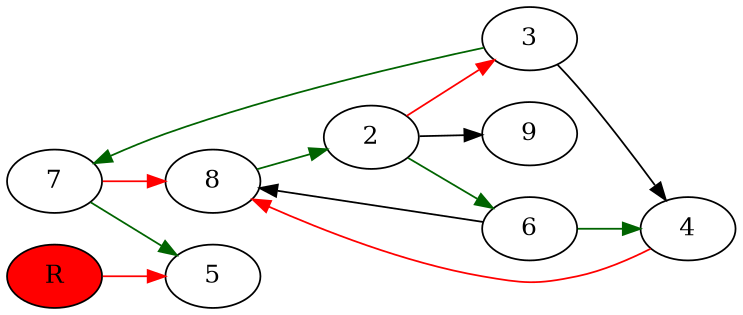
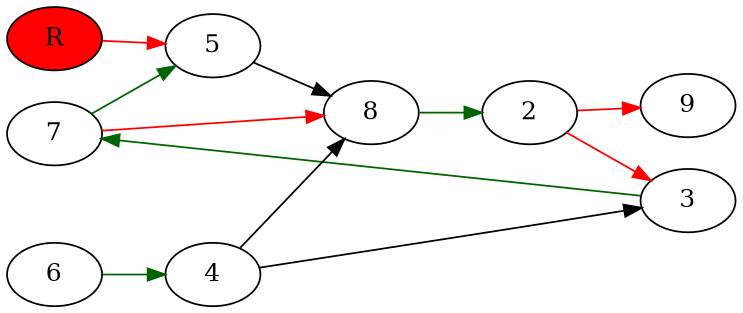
edge "3" -> "4": reversed
edge "2" -> "9": color black -> red
edge "2" -> "6": removed
edge "6" -> "8": now "5" -> "8"
edge "4" -> "8": color red -> black
